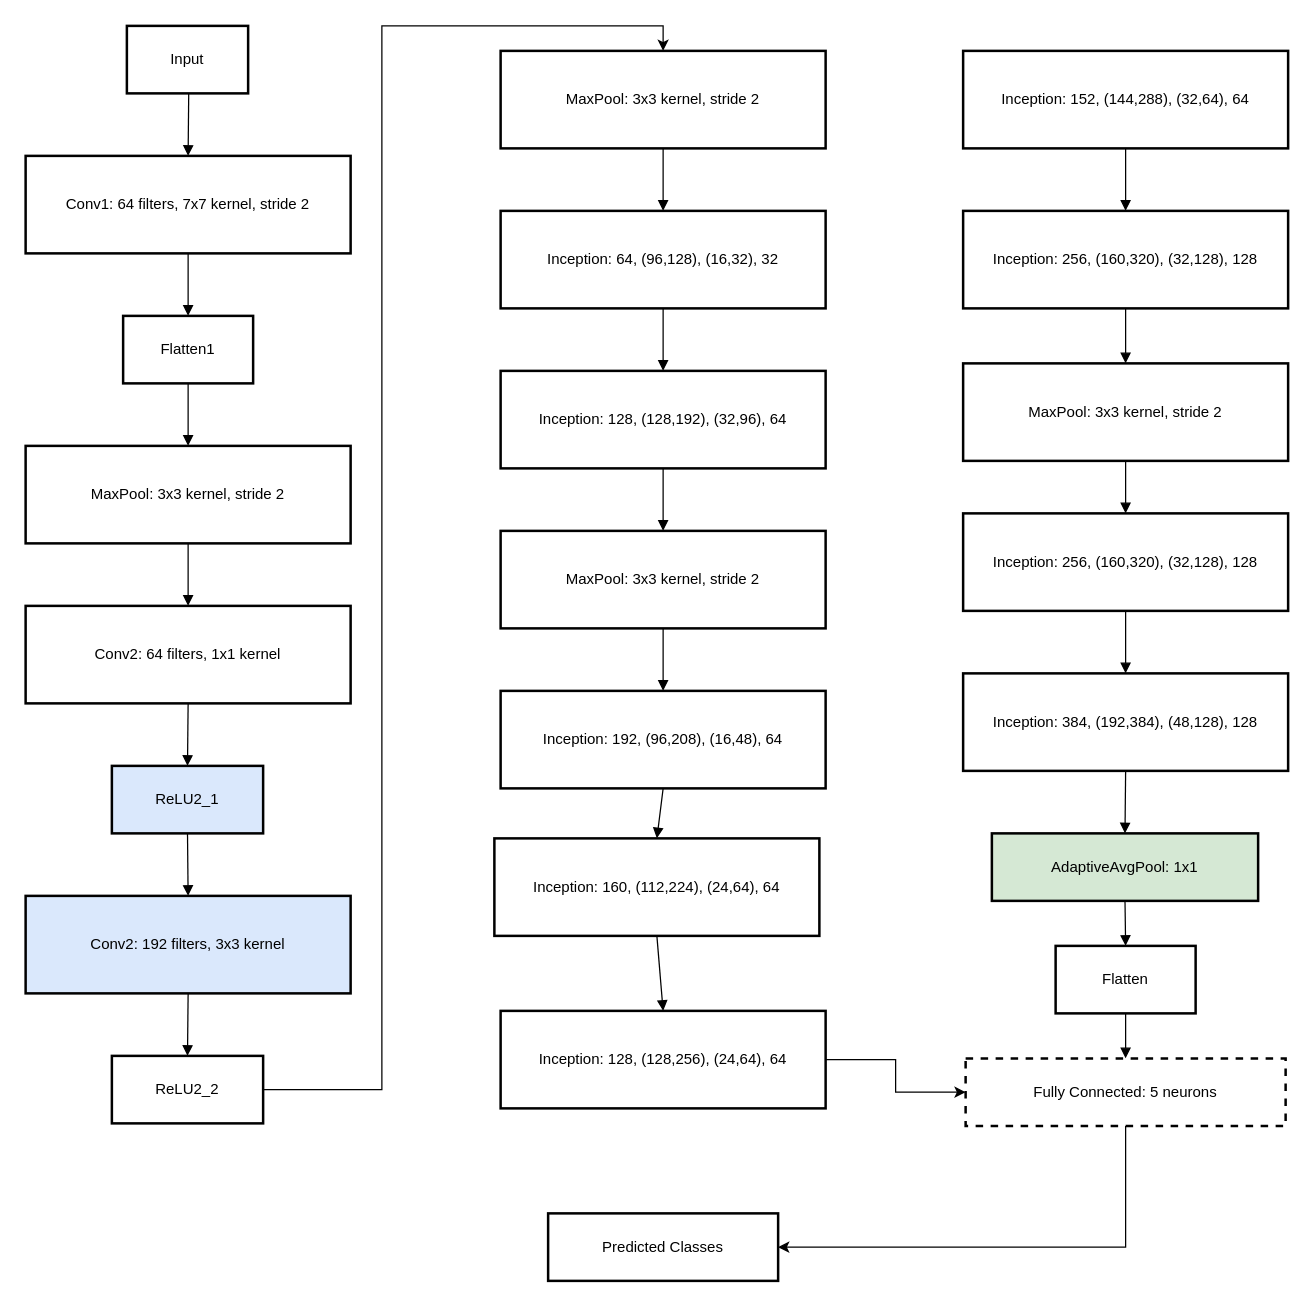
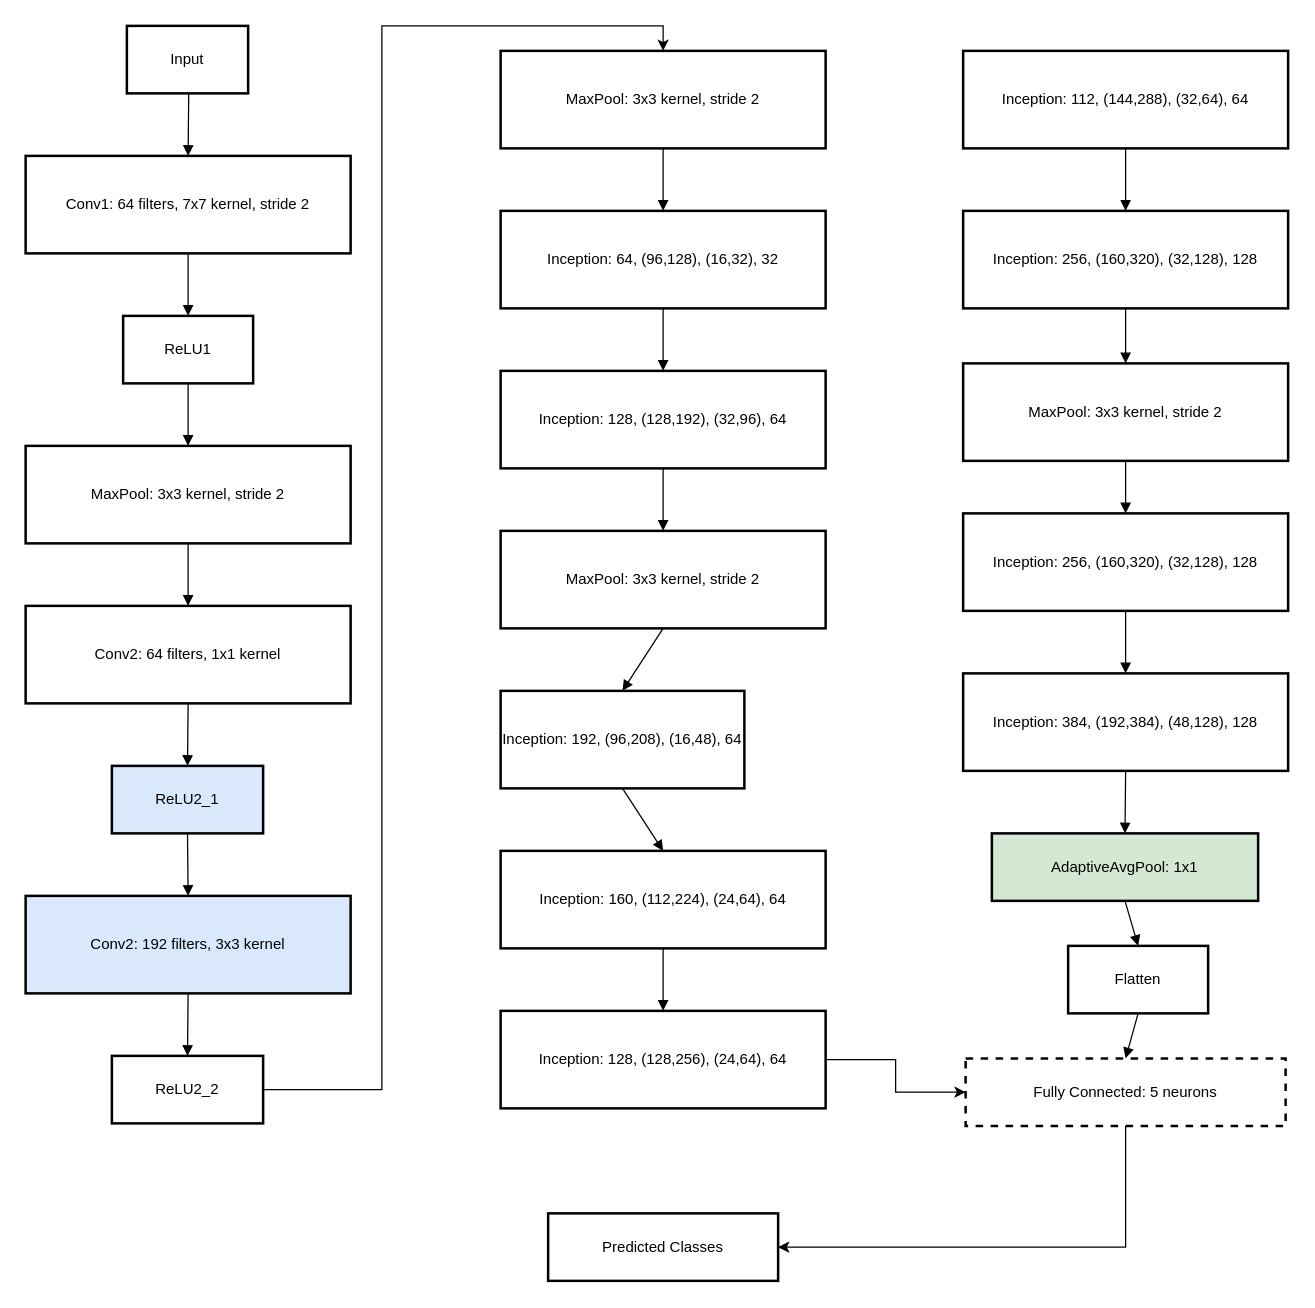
node "Inception: 152, (144,288), (32,64), 64": label "Inception: 152, (144,288), (32,64), 64" -> "Inception: 112, (144,288), (32,64), 64"
node "Flatten1": label "Flatten1" -> "ReLU1"
node "Inception: 192, (96,208), (16,48), 64": size 325x98 -> 244x98
node "Inception: 160, (112,224), (24,64), 64": moved (657, 887) -> (663, 899)
node "Flatten": moved (1126, 979) -> (1138, 979)
